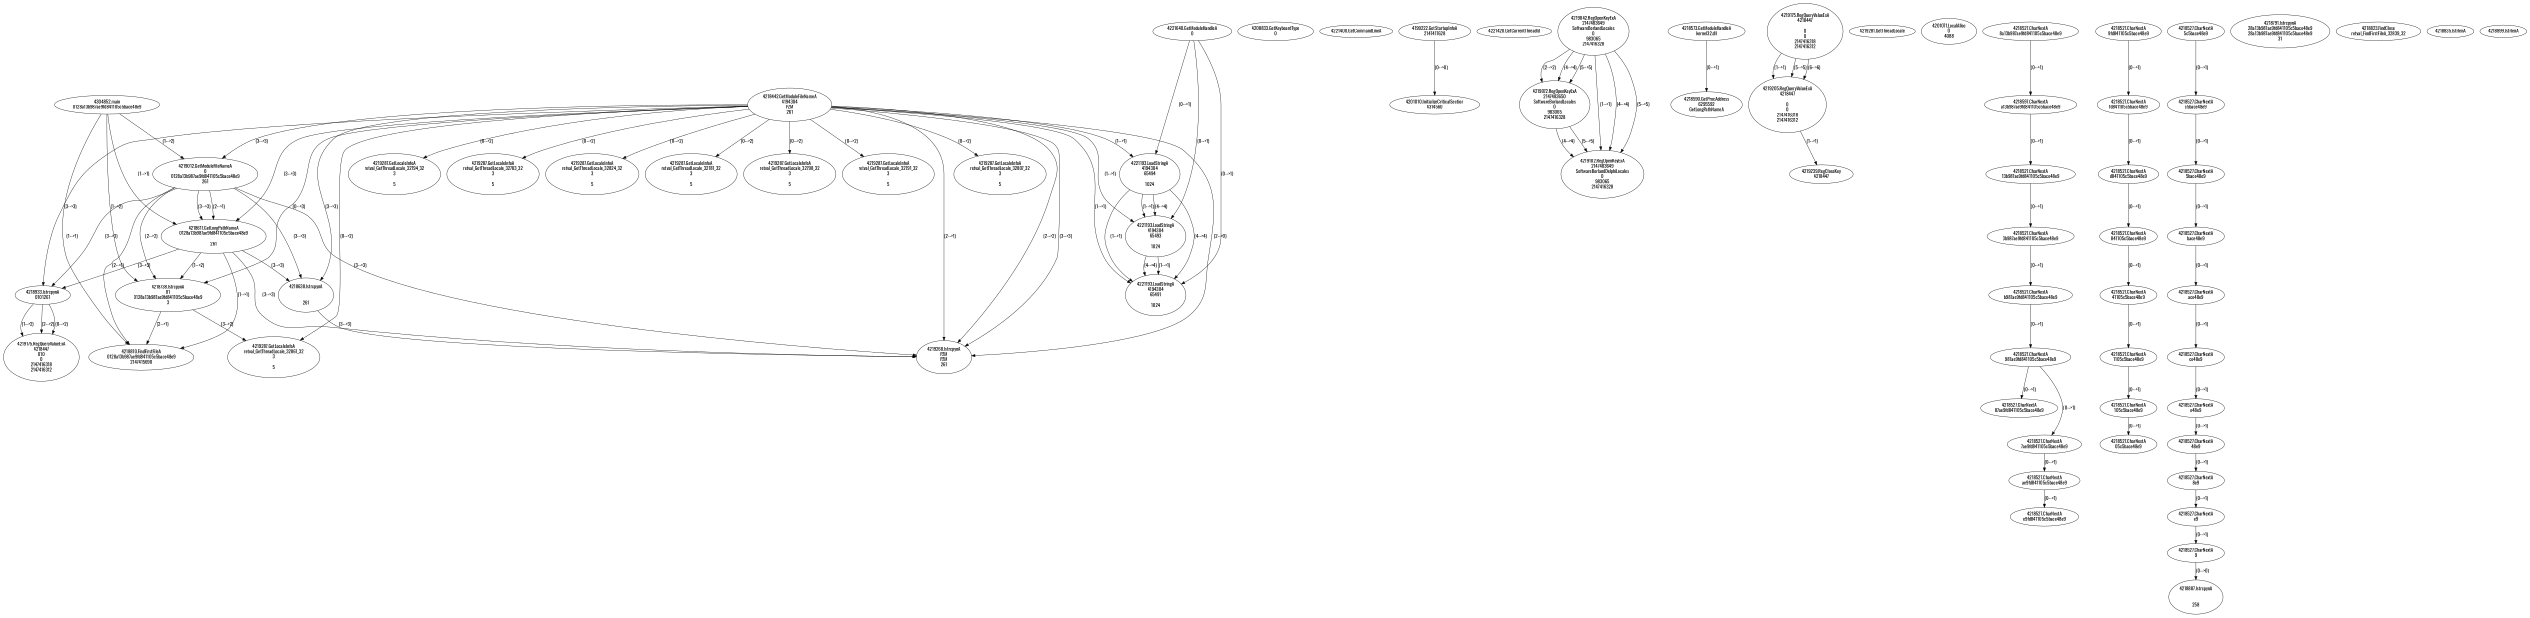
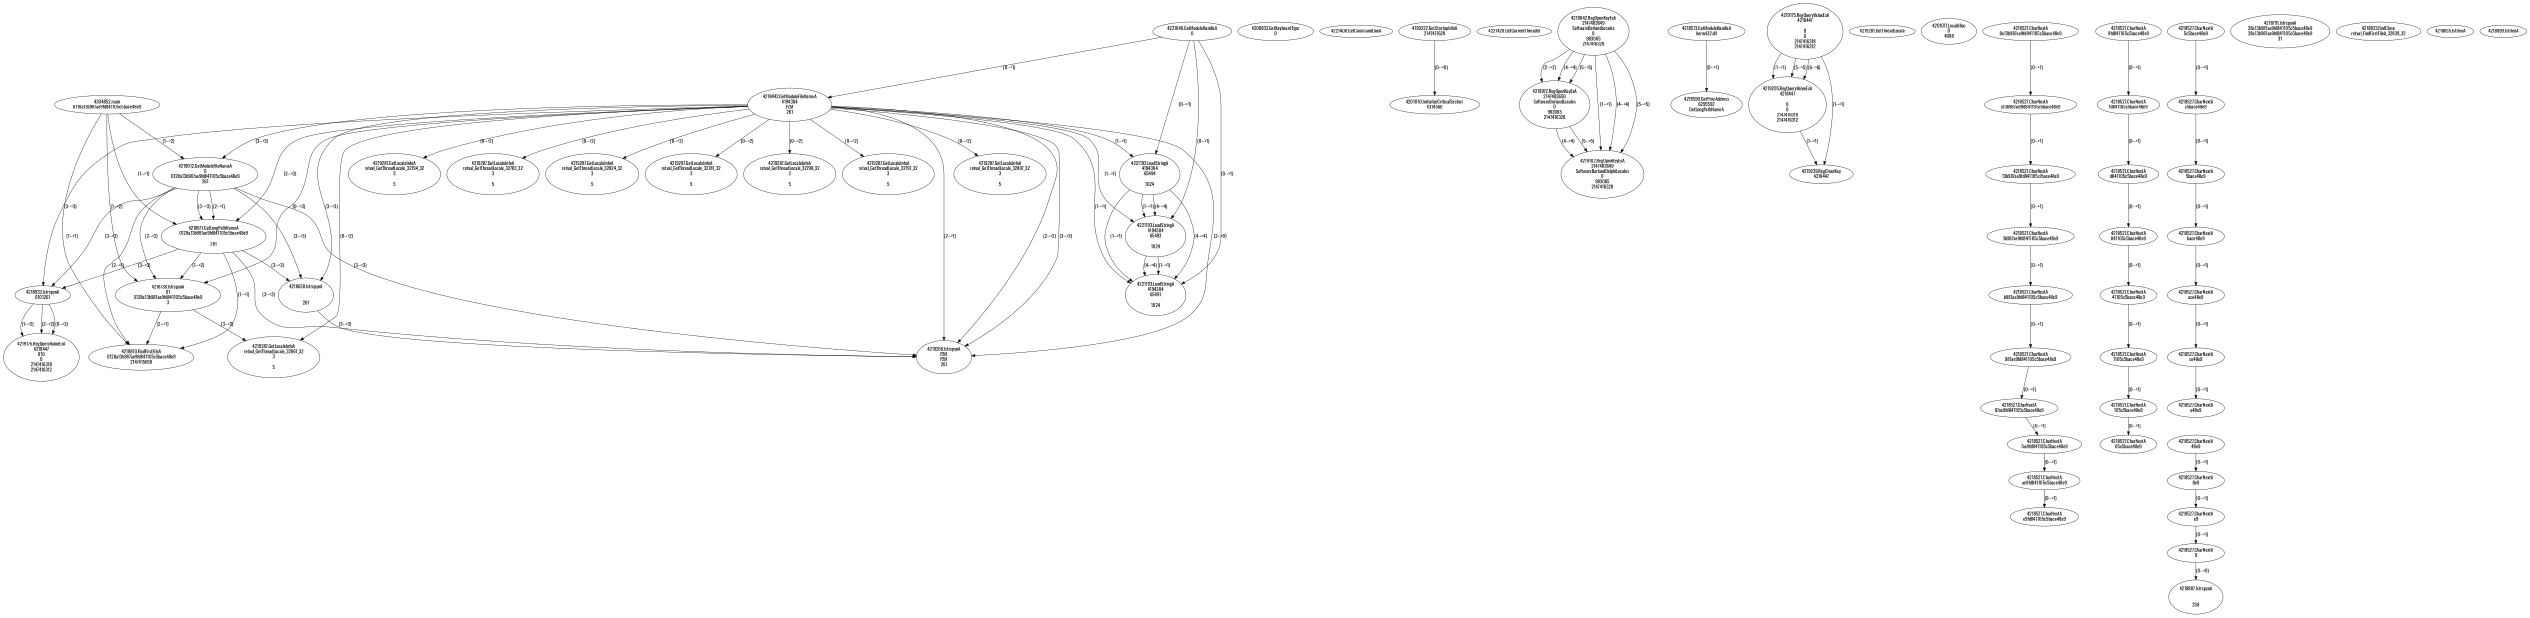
edge "4221640.GetModuleHandleA 0" -> "4218442.GetModuleFileNameA 4194304 PZM 261": added, label "(0-->1)"
node "4304852.main 0128a13b987ae9fd841105c5bace48e9": label "4304852.main 0128a13b987ae9fd841105c5bace48e9" -> "4304852.main 0118a13b987ae9fd841105c5bace48e9"
node "4218597.CharNextA a13b987ae9fd841105c5bace48e9": label "4218597.CharNextA a13b987ae9fd841105c5bace48e9" -> "4218527.CharNextA a13b987ae9fd841105c5bace48e9"
edge "4219175.RegQueryValueExA 4218447 0 0 2147416318 2147416312" -> "4219239.RegCloseKey 4218447": added, label "(1-->1)"
node "4218527.CharNextA 13b987ae9fd841105c5bace48e9": label "4218527.CharNextA 13b987ae9fd841105c5bace48e9" -> "4218527.CharNextA 13b987ae9fd841105c7bace48e9"
edge "4218527.CharNextA 987ae9fd841105c5bace48e9" -> "4218527.CharNextA 7ae9fd841105c5bace48e9": now "4218527.CharNextA 87ae9fd841105c5bace48e9" -> "4218527.CharNextA 7ae9fd841105c5bace48e9"
edge "4218527.CharNextA e48e9" -> "4218527.CharNextA 48e9": removed, label "(0-->1)"
